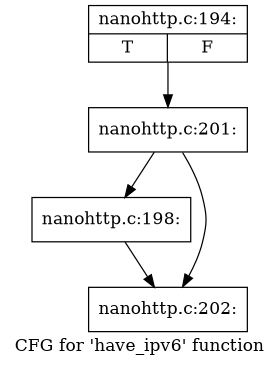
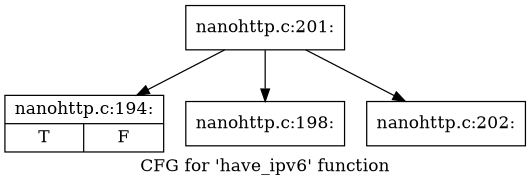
edge "nanohttp.c:194:" -> "nanohttp.c:201:": reversed
edge "nanohttp.c:198:" -> "nanohttp.c:202:": removed
